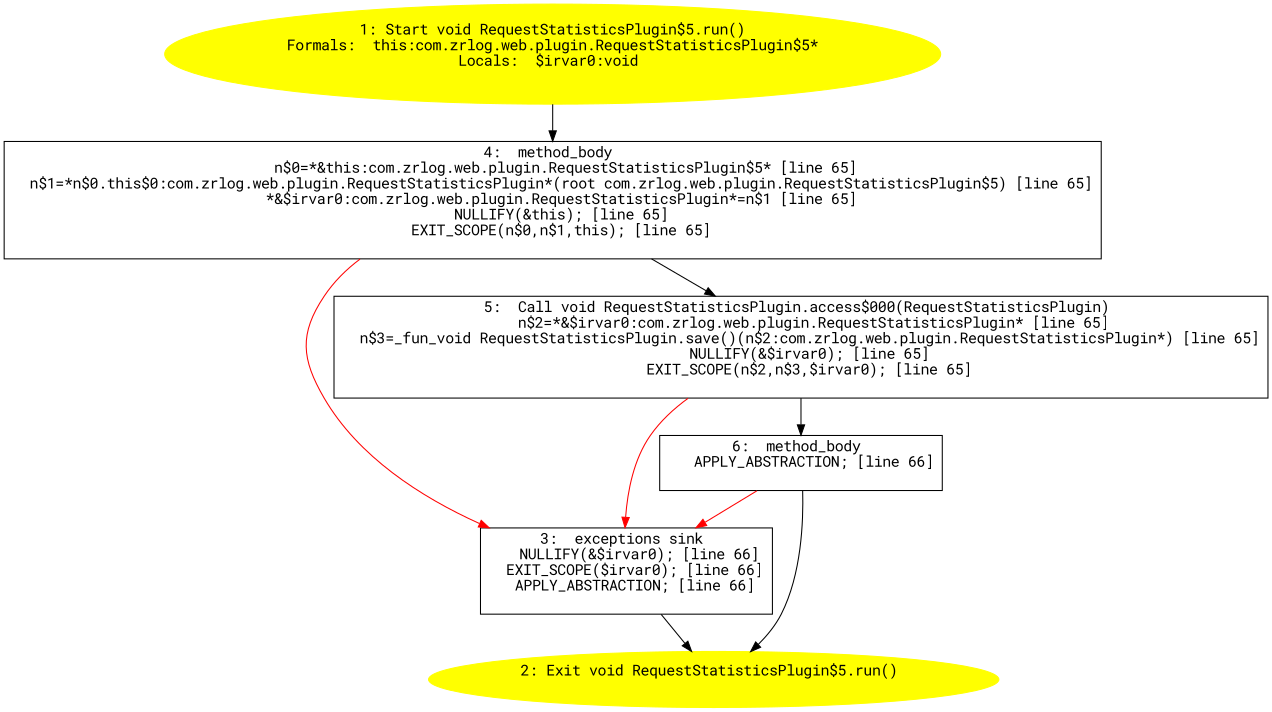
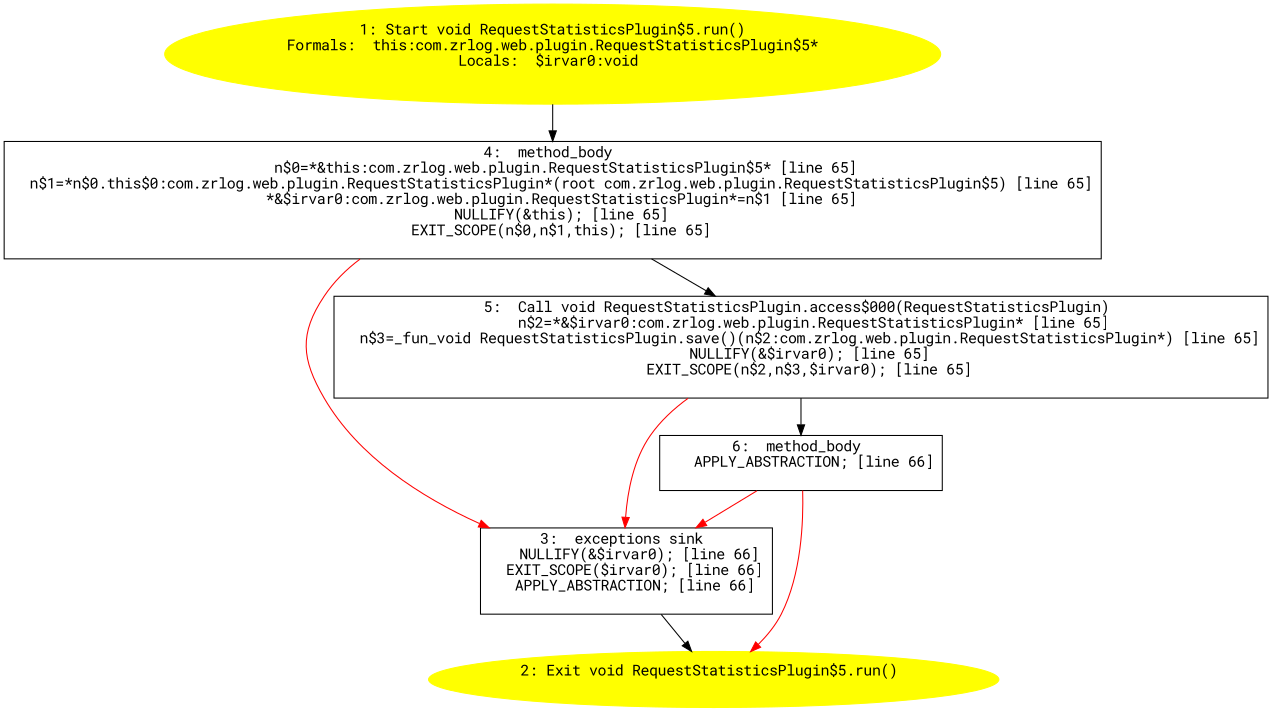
edge "6:  method_body APPLY_ABSTRACTION; [line 66]" -> "2: Exit void RequestStatisticsPlugin$5.run()": color black -> red
